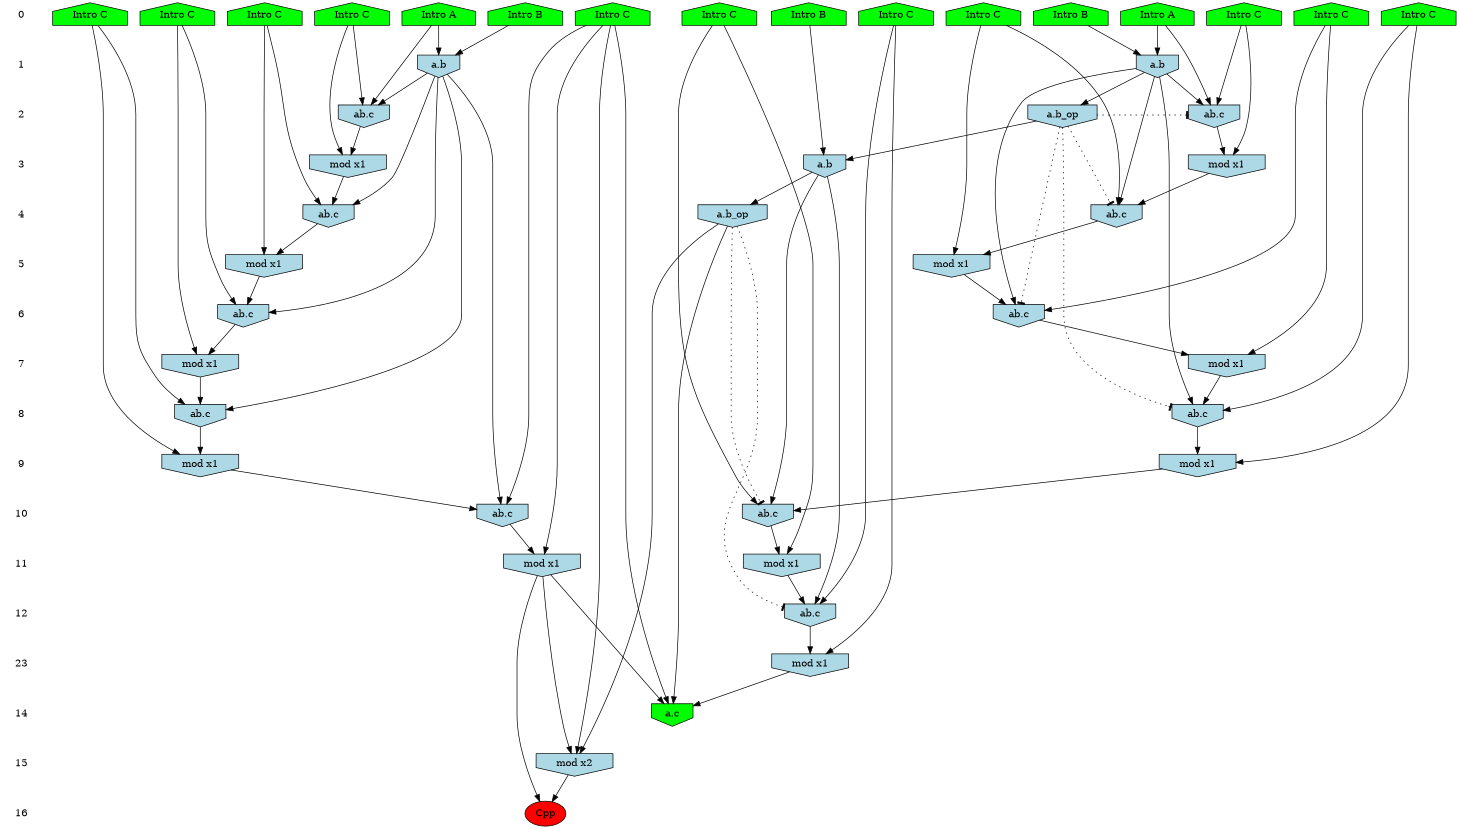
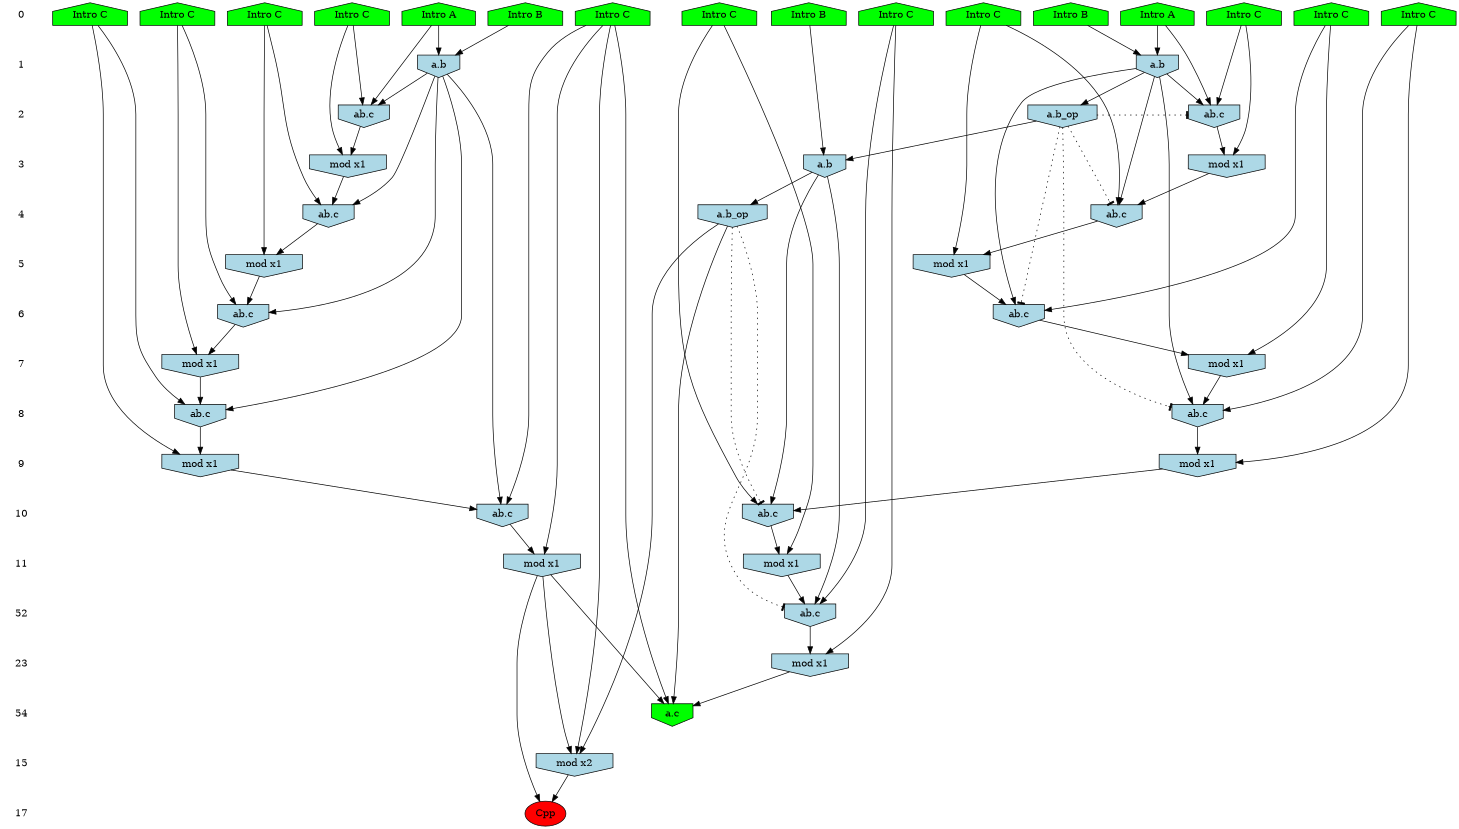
node "12": label "12" -> "52"
node "14": label "14" -> "54"
node "16": label "16" -> "17"
